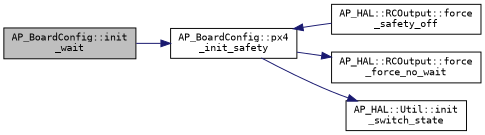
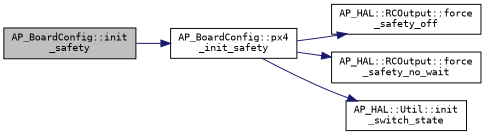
edge "AP_HAL::RCOutput::force _safety_off" -> "AP_BoardConfig::px4 _init_safety": reversed
node "AP_BoardConfig::init _wait": label "AP_BoardConfig::init _wait" -> "AP_BoardConfig::init _safety"
node "AP_HAL::RCOutput::force _force_no_wait": label "AP_HAL::RCOutput::force _force_no_wait" -> "AP_HAL::RCOutput::force _safety_no_wait"
